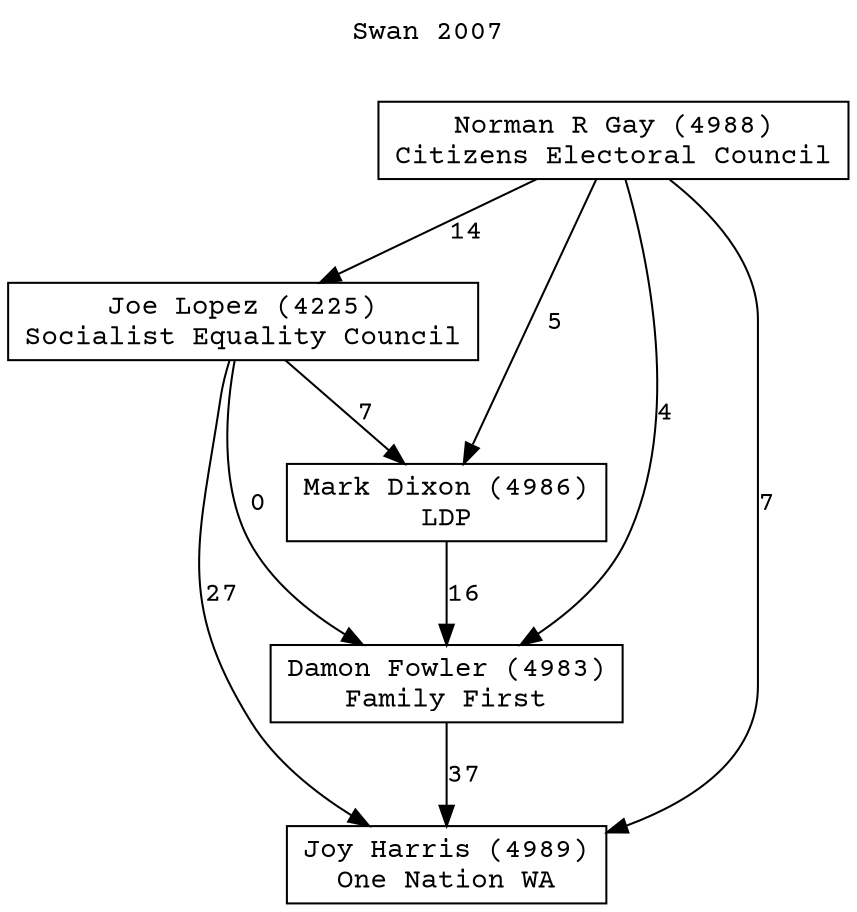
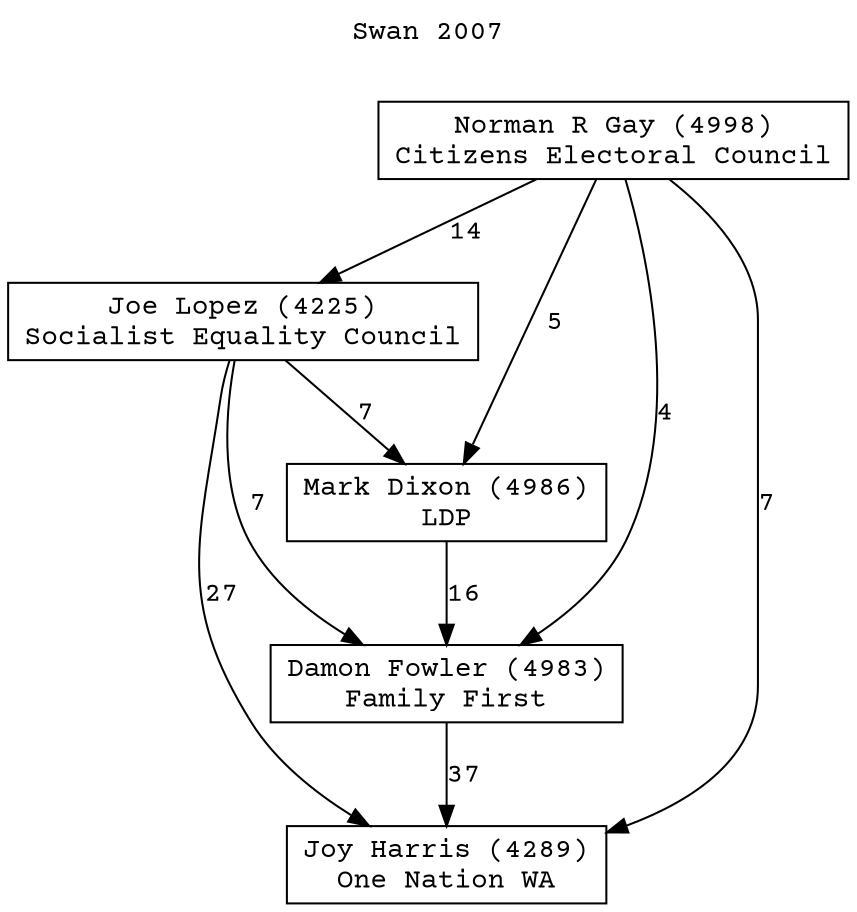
node "Norman R Gay (4988) Citizens Electoral Council": label "Norman R Gay (4988) Citizens Electoral Council" -> "Norman R Gay (4998) Citizens Electoral Council"
edge "Joe Lopez (4225) Socialist Equality Council" -> "Damon Fowler (4983) Family First": label "0" -> "7"
node "Joy Harris (4989) One Nation WA": label "Joy Harris (4989) One Nation WA" -> "Joy Harris (4289) One Nation WA"
